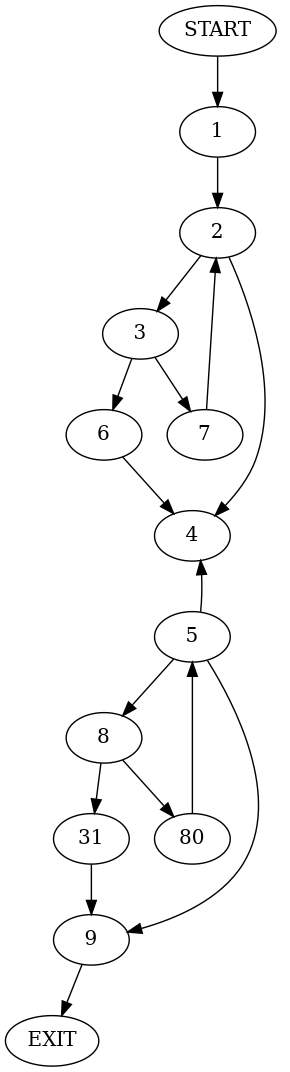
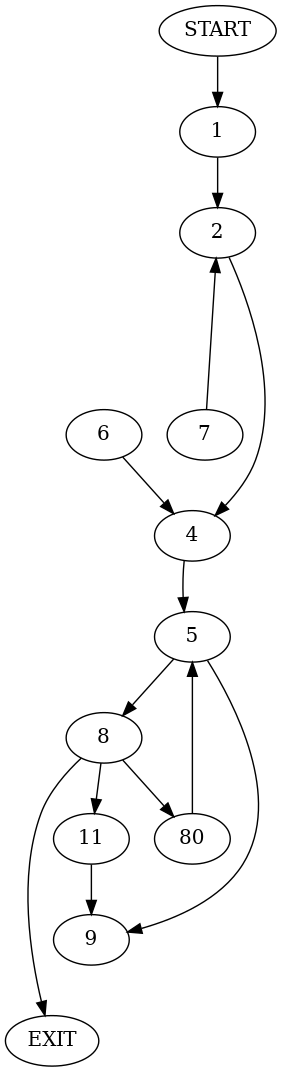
node "3": removed
edge "5" -> "4": reversed
node "31": label "31" -> "11"
edge "9" -> "EXIT": now "8" -> "EXIT"
